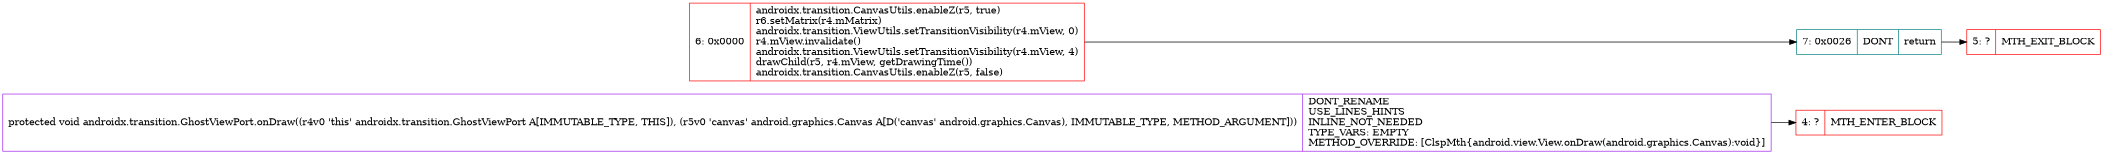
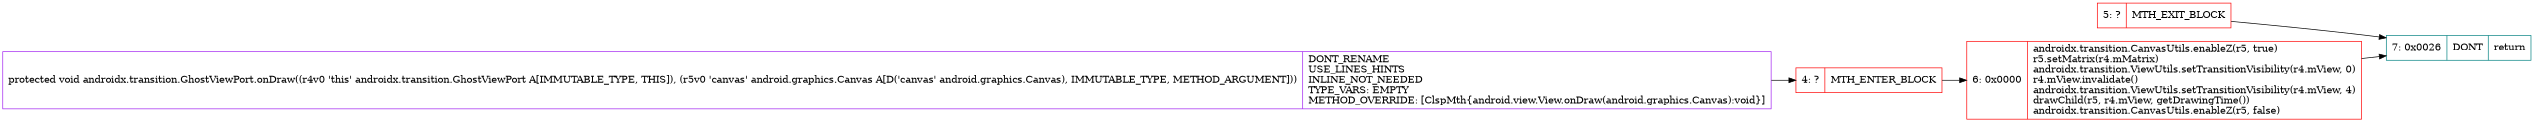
node "6: 0x0000": text "r6.setMatrix(r4.mMatrix)" -> "r5.setMatrix(r4.mMatrix)"
edge "7: 0x0026" -> "5: ?": reversed
edge "4: ?" -> "6: 0x0000": added
